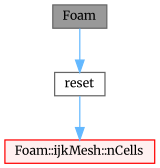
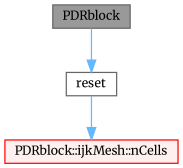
node "Foam": label "Foam" -> "PDRblock"
node "Foam::ijkMesh::nCells": label "Foam::ijkMesh::nCells" -> "PDRblock::ijkMesh::nCells"
